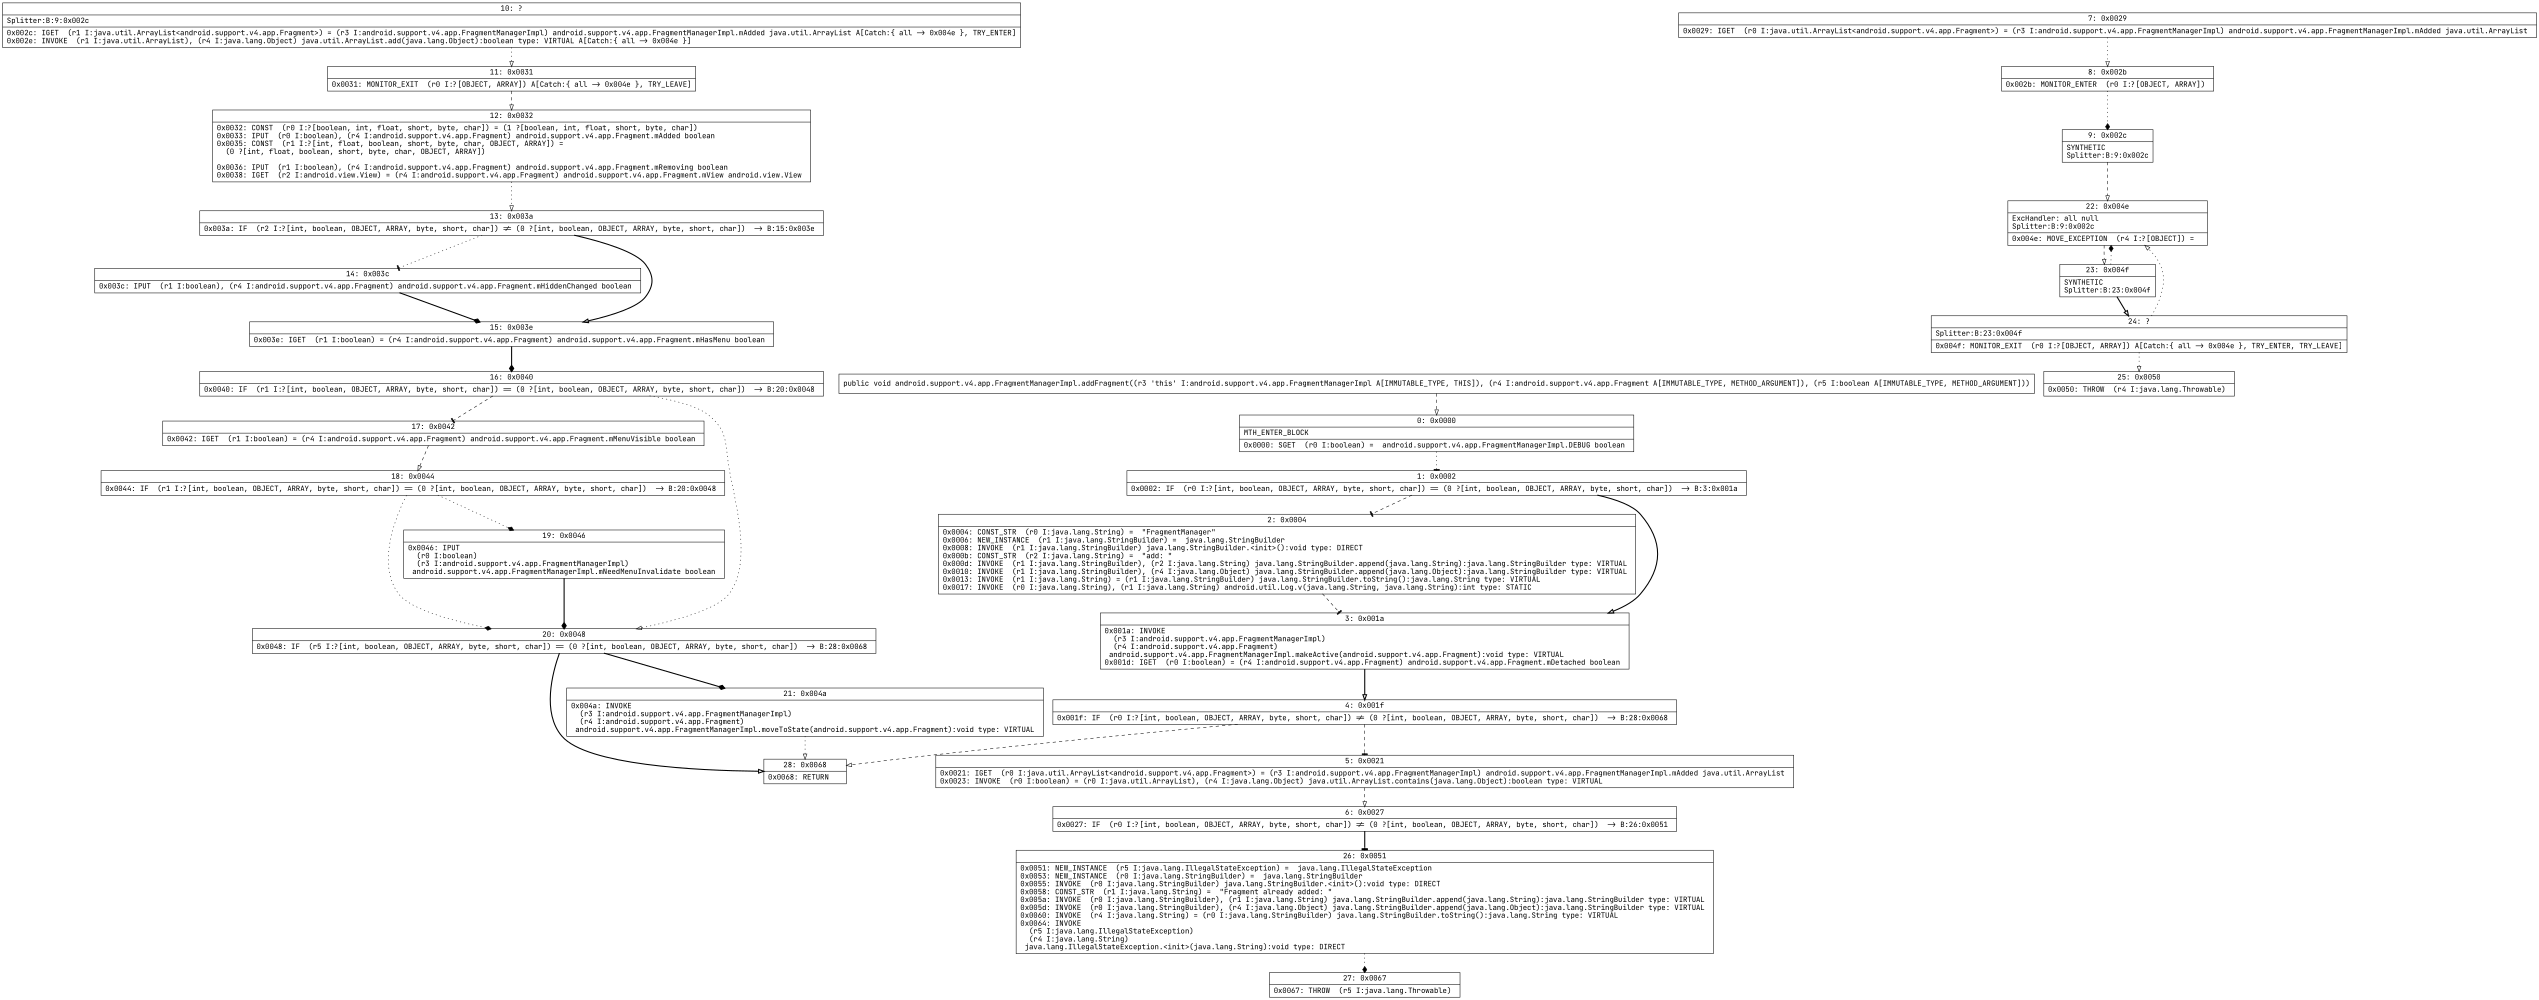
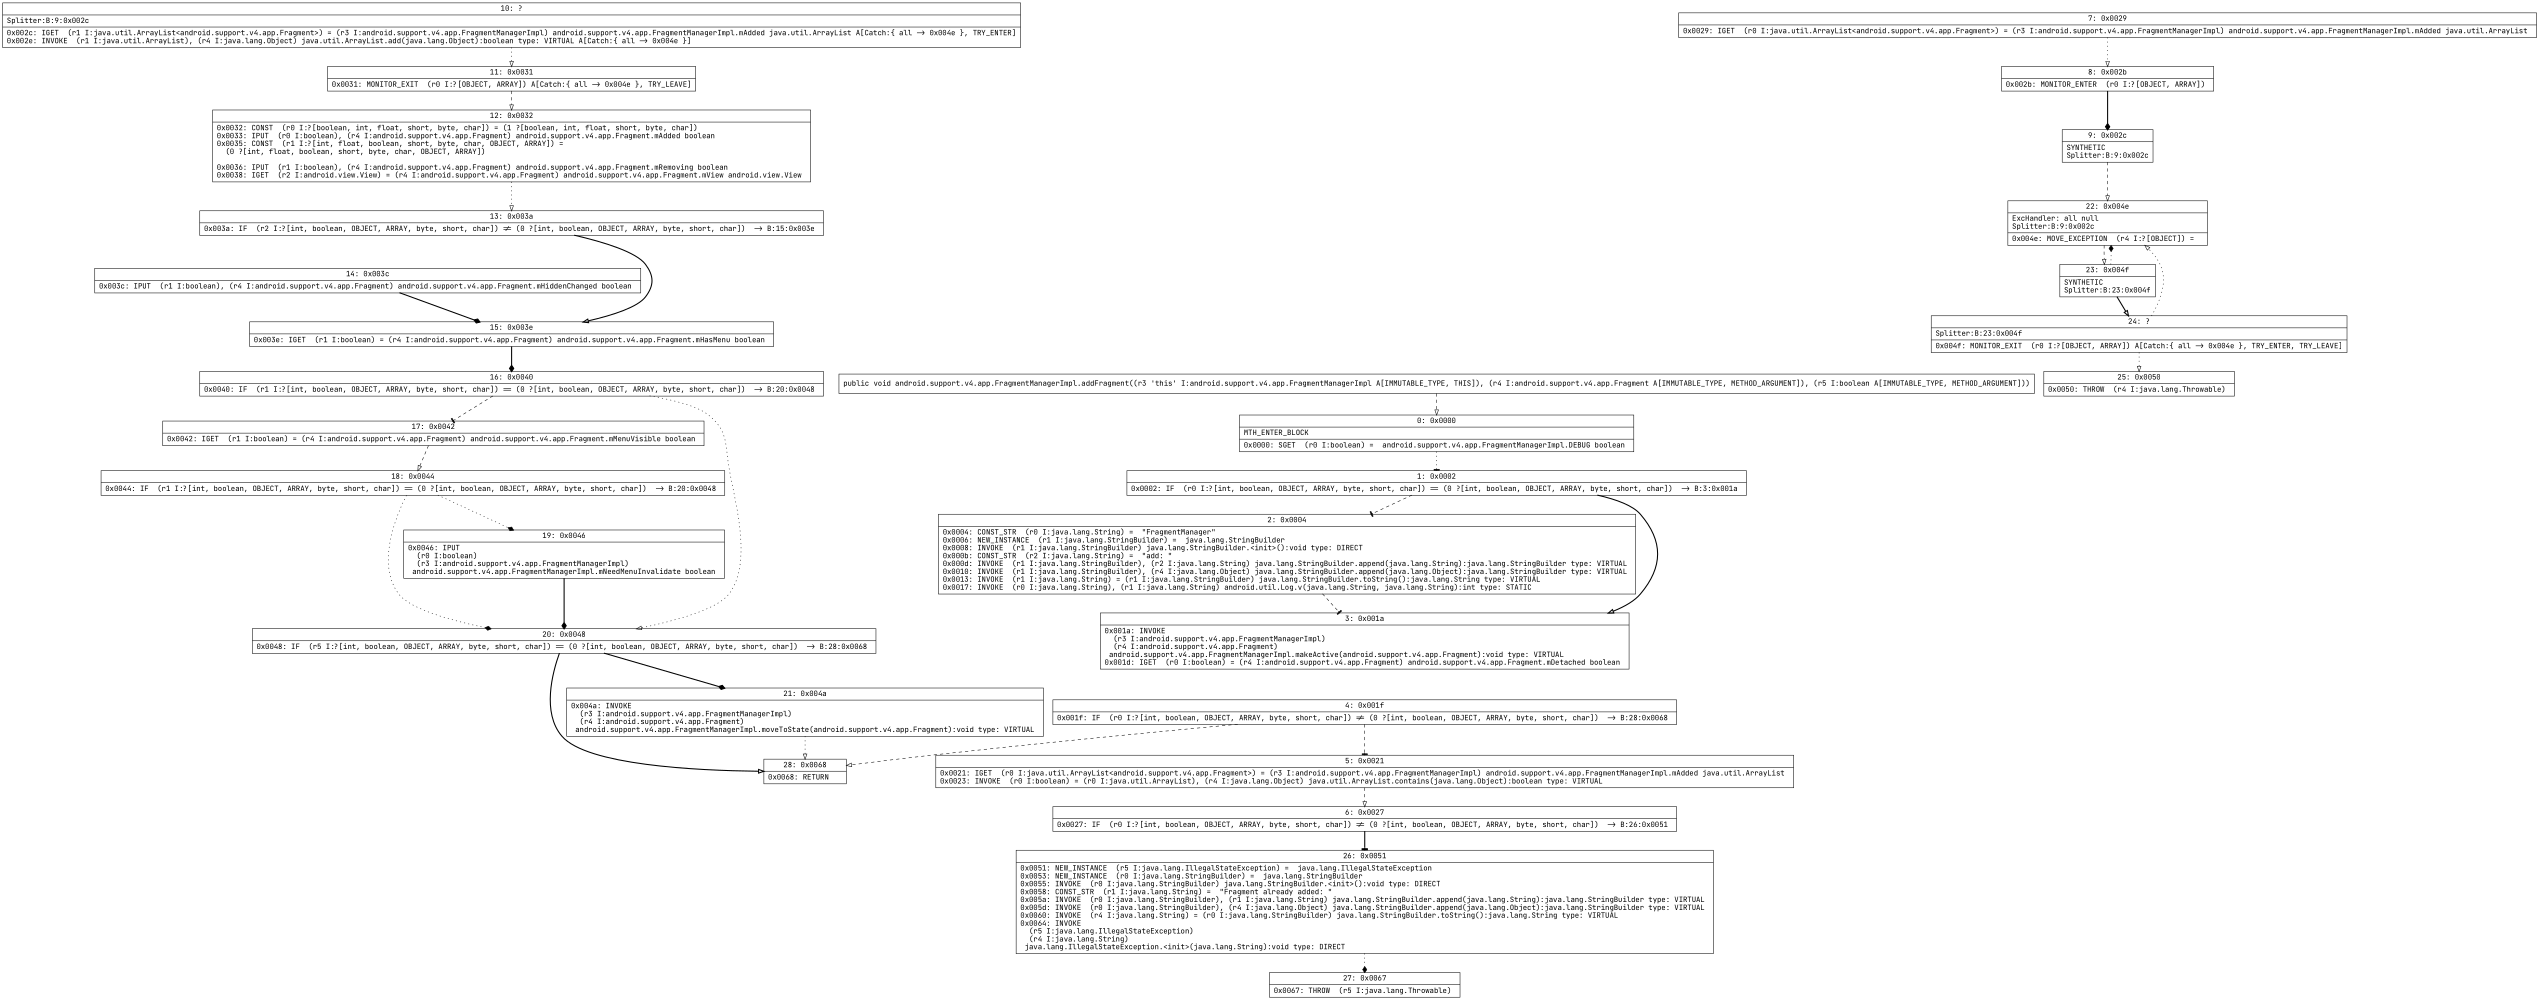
edge "8: 0x002b" -> "9: 0x002c": style dotted -> bold
edge "13: 0x003a" -> "14: 0x003c": removed
edge "3: 0x001a" -> "4: 0x001f": removed
